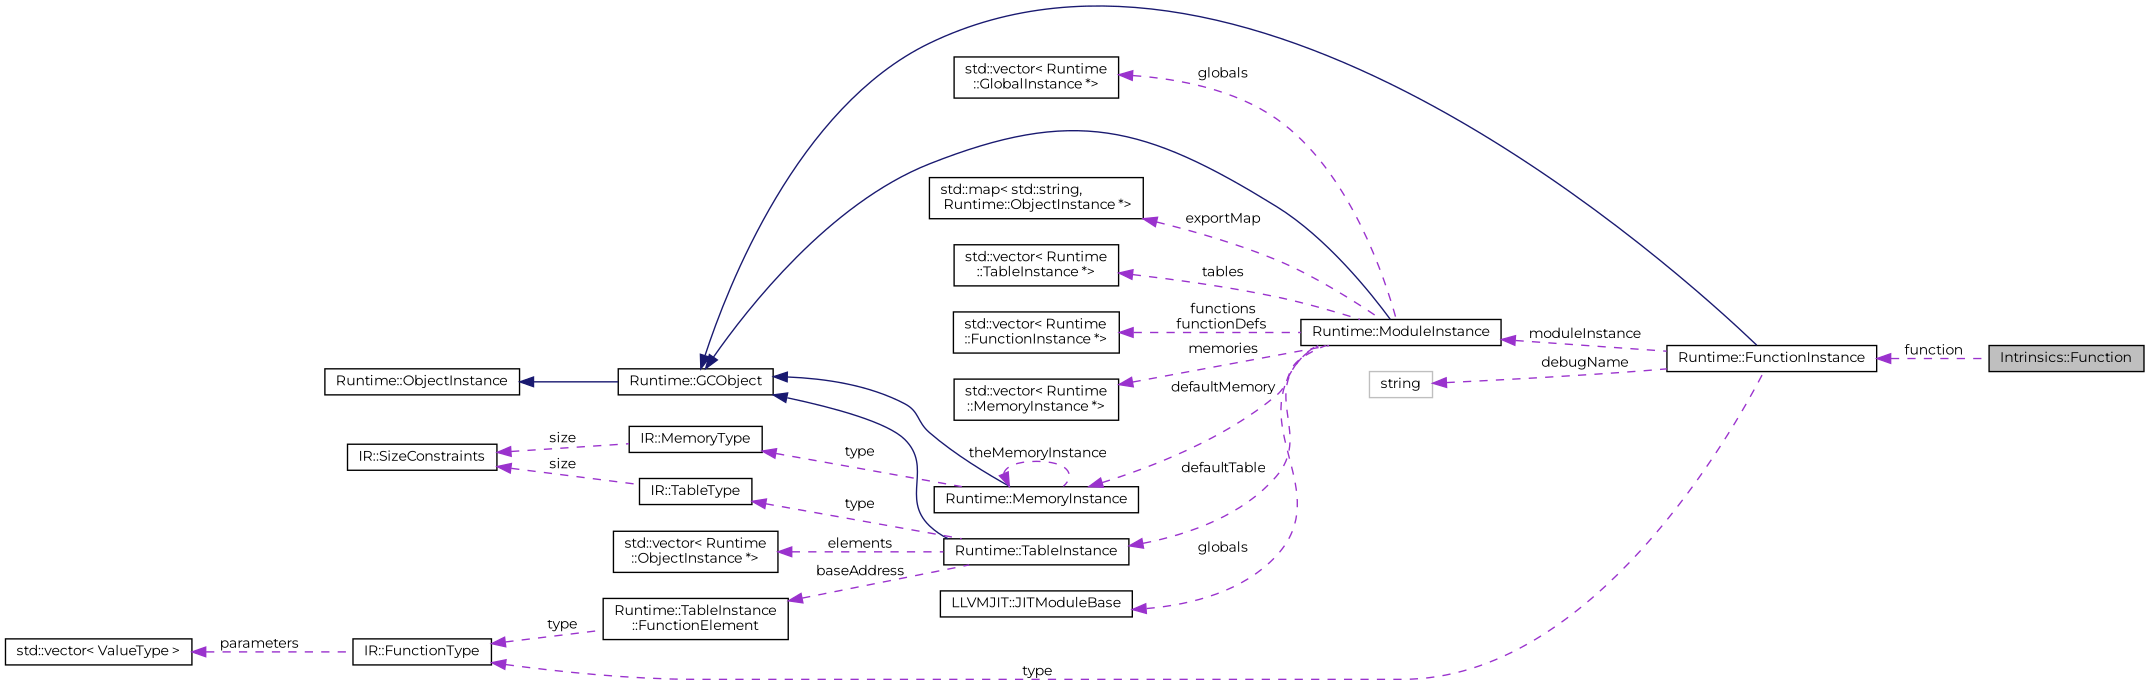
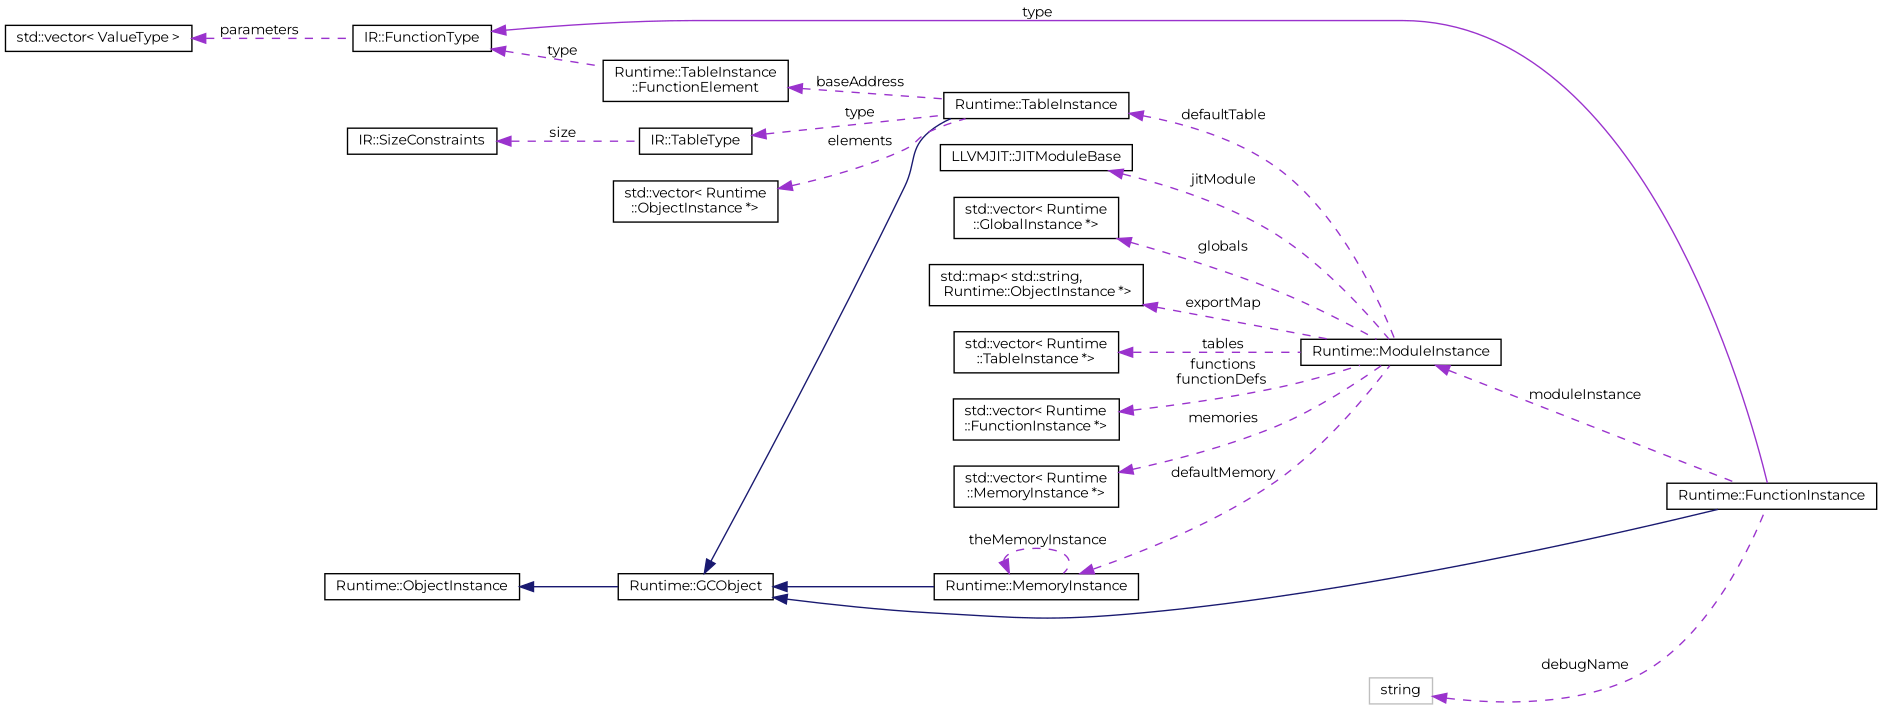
edge "Runtime::ModuleInstance" -> "Runtime::GCObject": removed
node "Intrinsics::Function": removed
node "IR::MemoryType": removed
edge "Runtime::ModuleInstance" -> "LLVMJIT::JITModuleBase": label " globals" -> " jitModule"
edge "Runtime::FunctionInstance" -> "IR::FunctionType": style dashed -> solid
